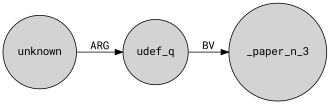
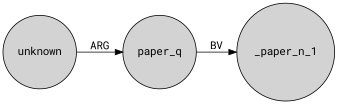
node "udef_q": label "udef_q" -> "paper_q"
node "_paper_n_3": label "_paper_n_3" -> "_paper_n_1"
